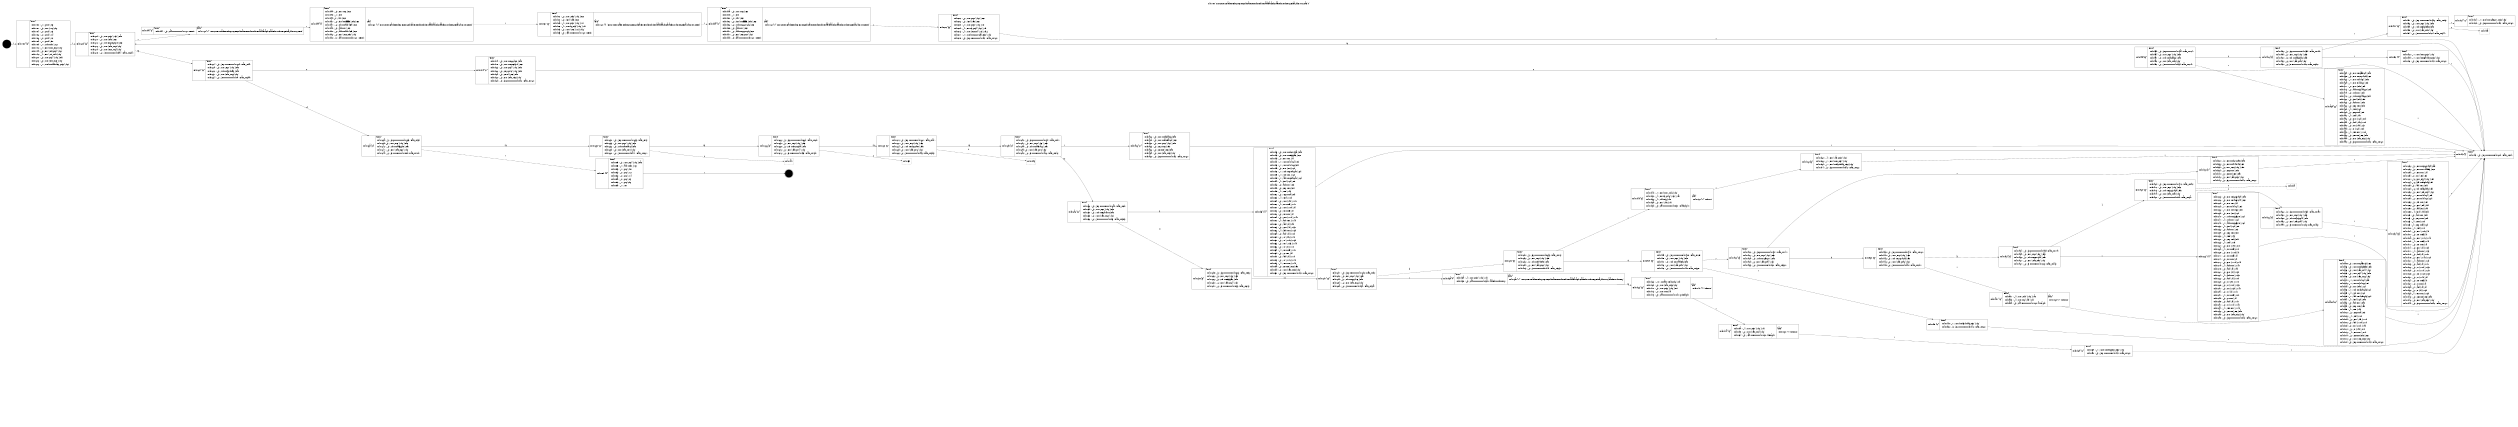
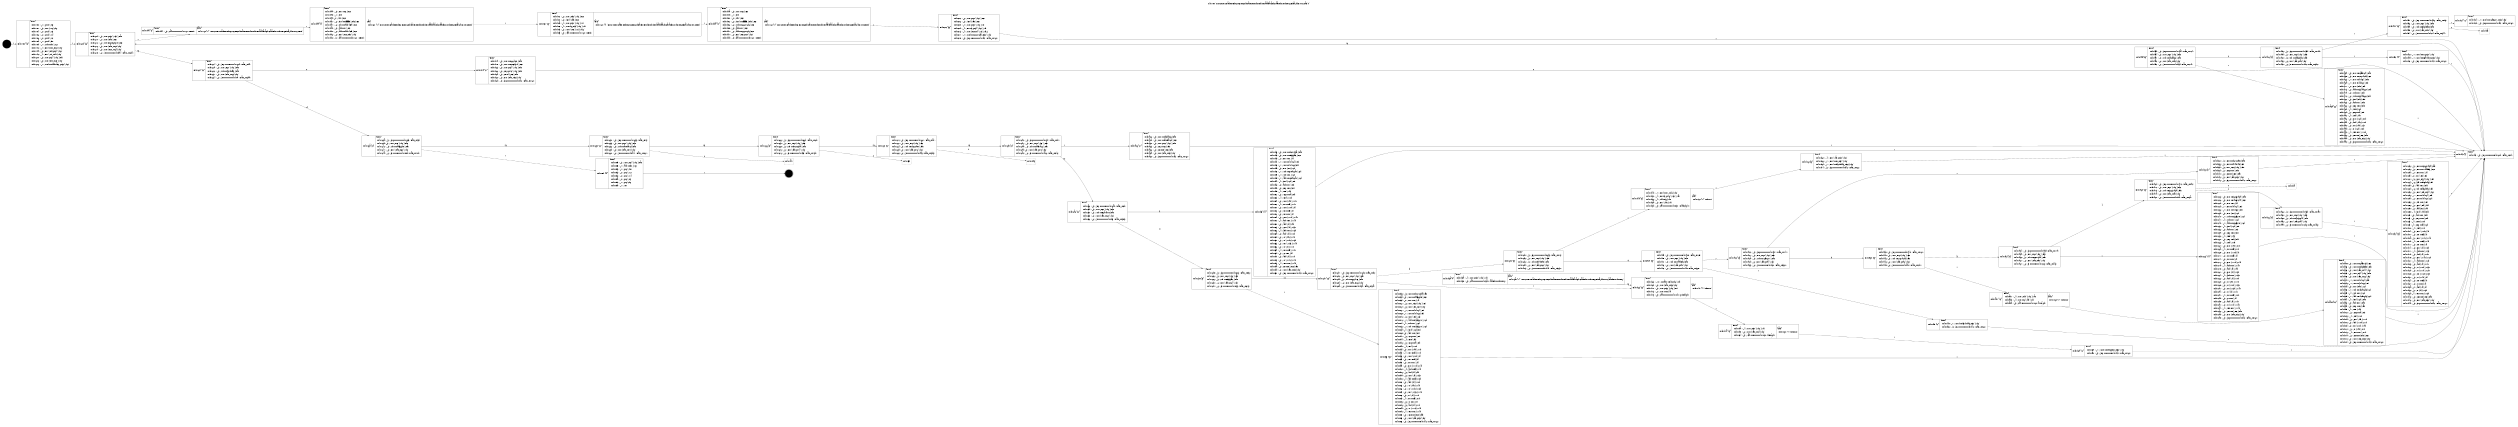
edge "0x4018d7 [25]" -> "0x401d5a [9]": now "0x4018d7 [25]" -> "0x401d63 [23]"
node "0x401e55 [150]": added
